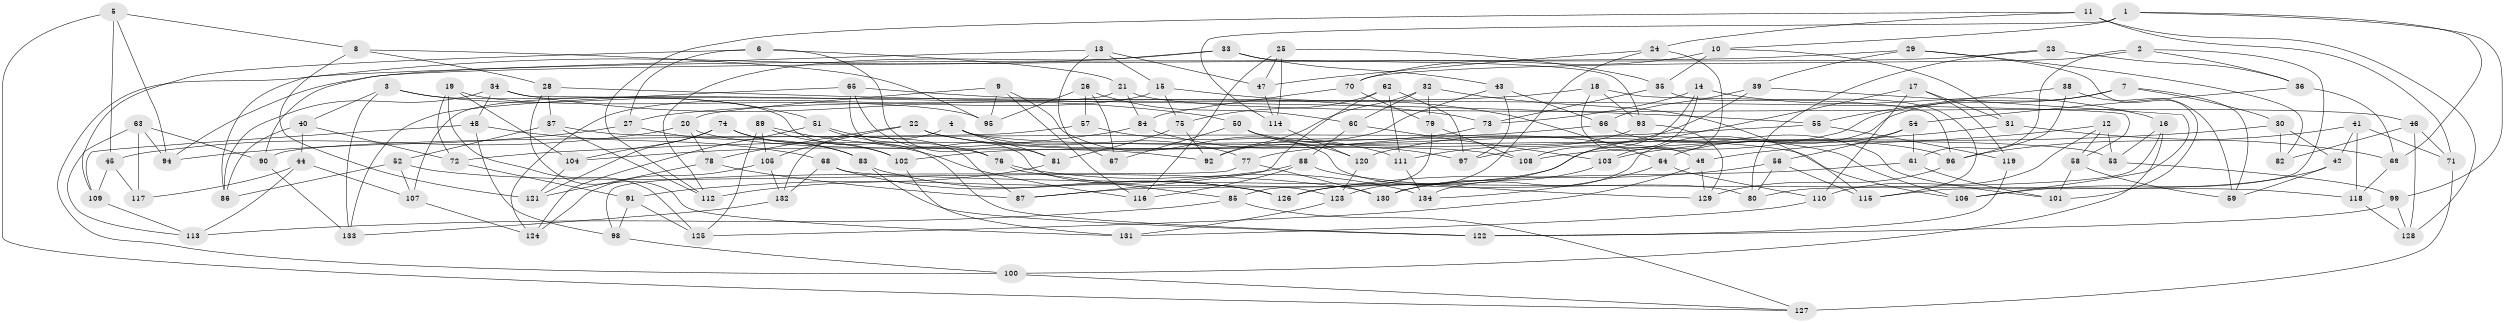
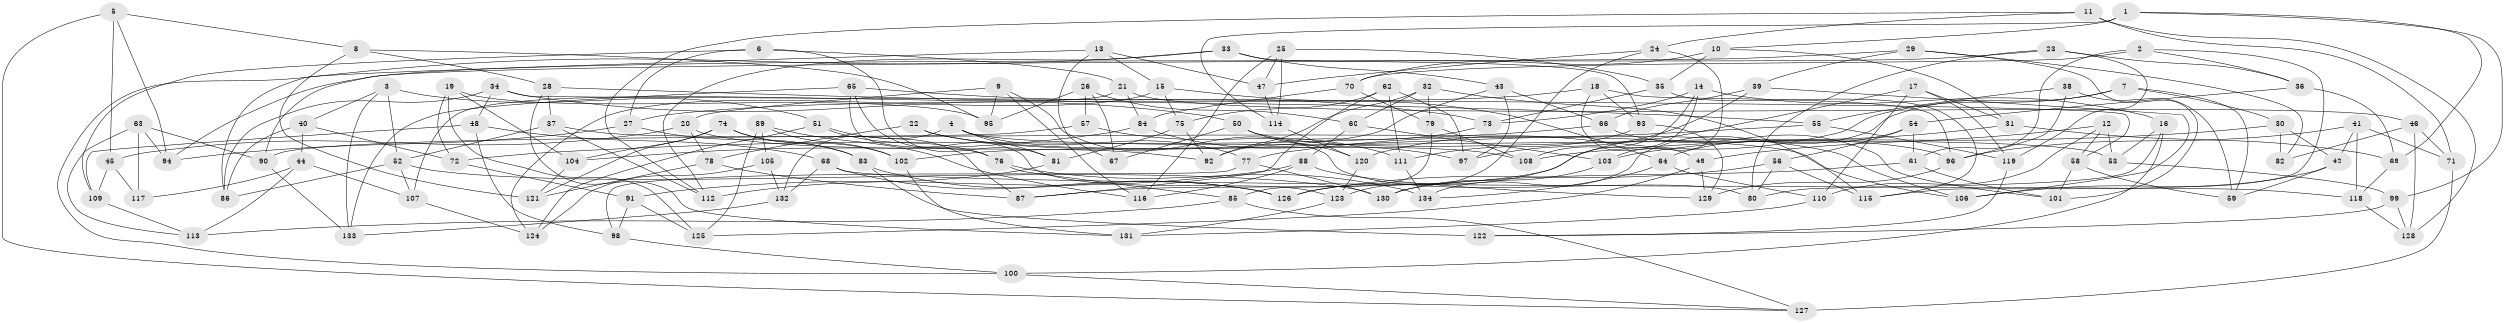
edge "23" -- "119": added
edge "22" -- "105": removed
edge "3" -- "122": now "3" -- "52"
